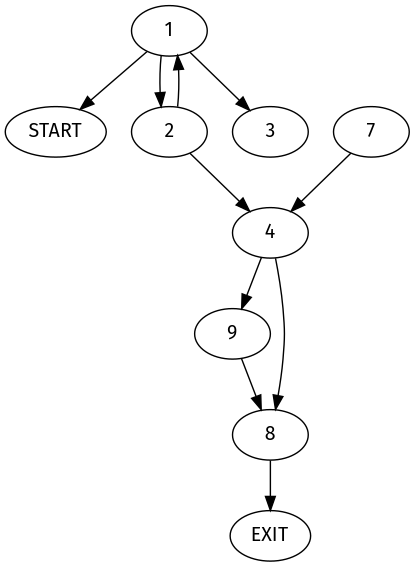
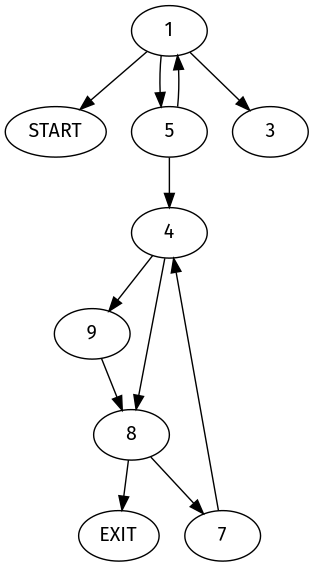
node "2": label "2" -> "5"
edge "8" -> "7": added
